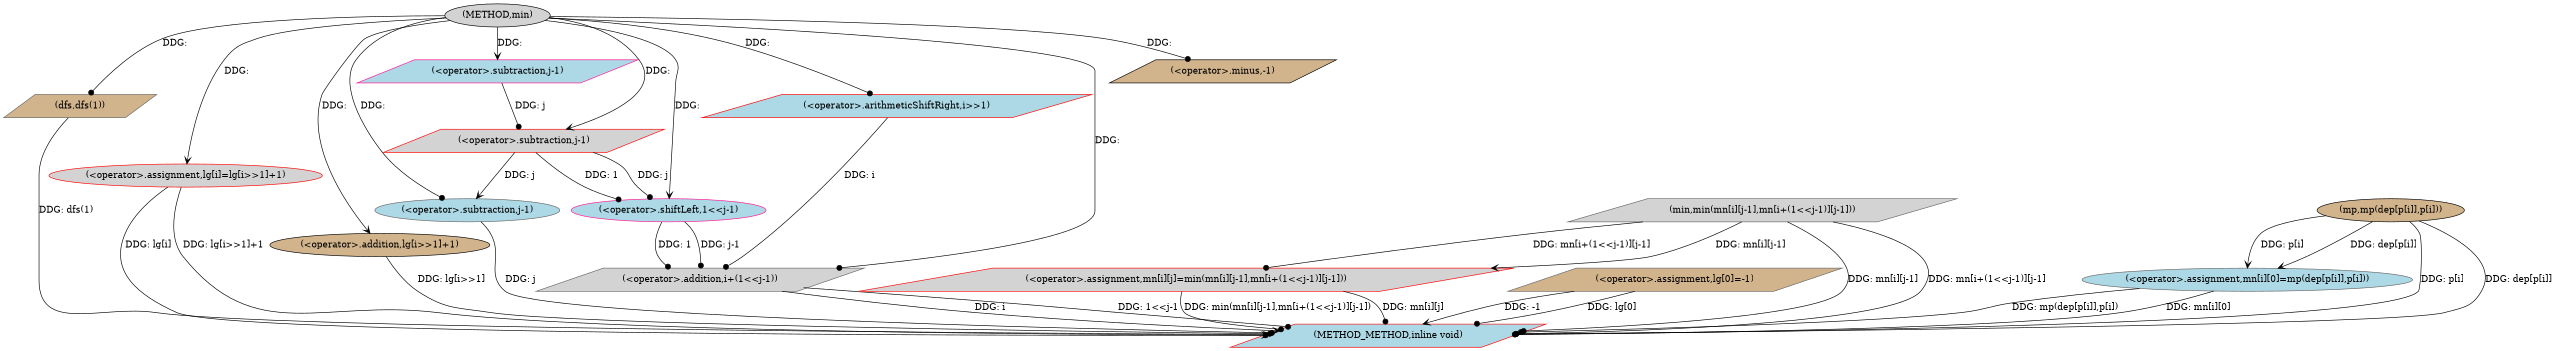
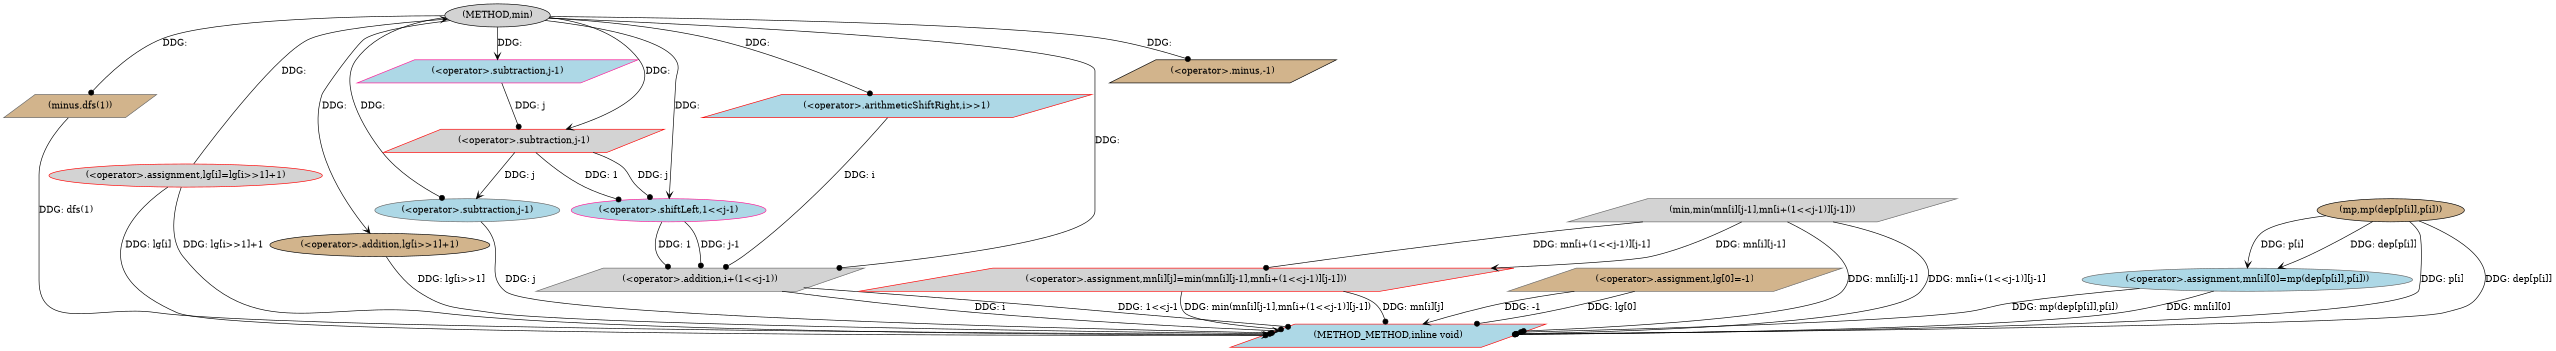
edge "(METHOD,min)" -> "(<operator>.assignment,lg[i]=lg[i>>1]+1)": reversed
node "(dfs,dfs(1))": label "(dfs,dfs(1))" -> "(minus,dfs(1))"
